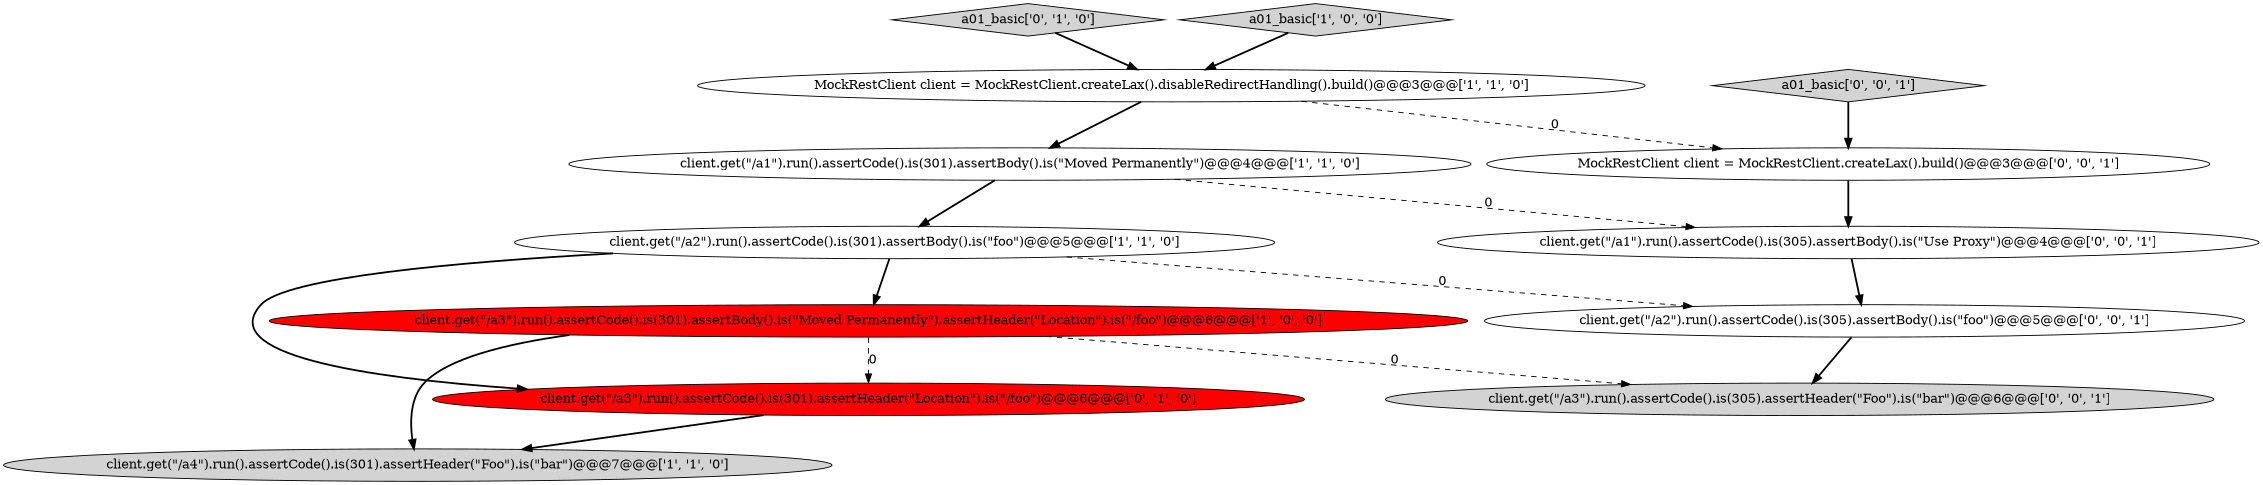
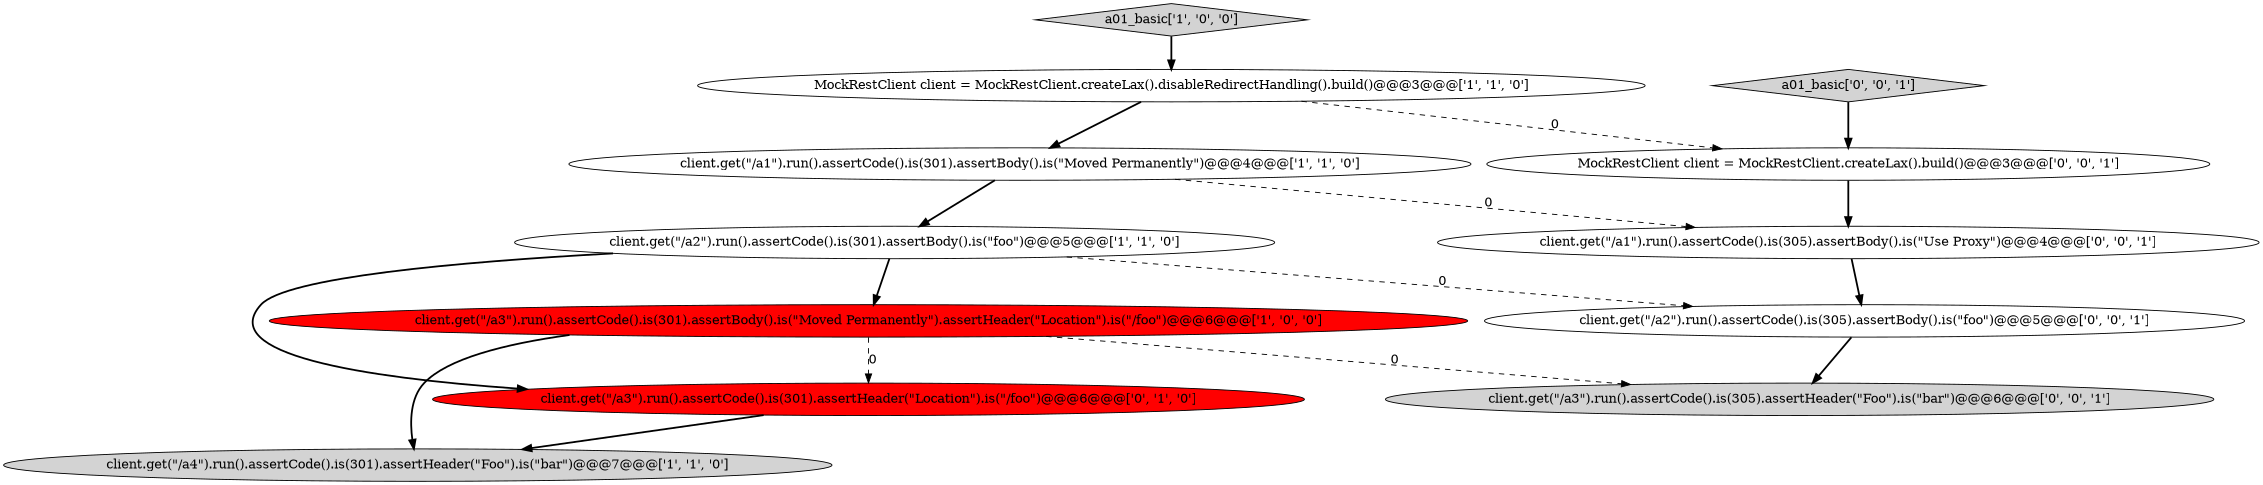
node "a01_basic['0', '1', '0']": removed
